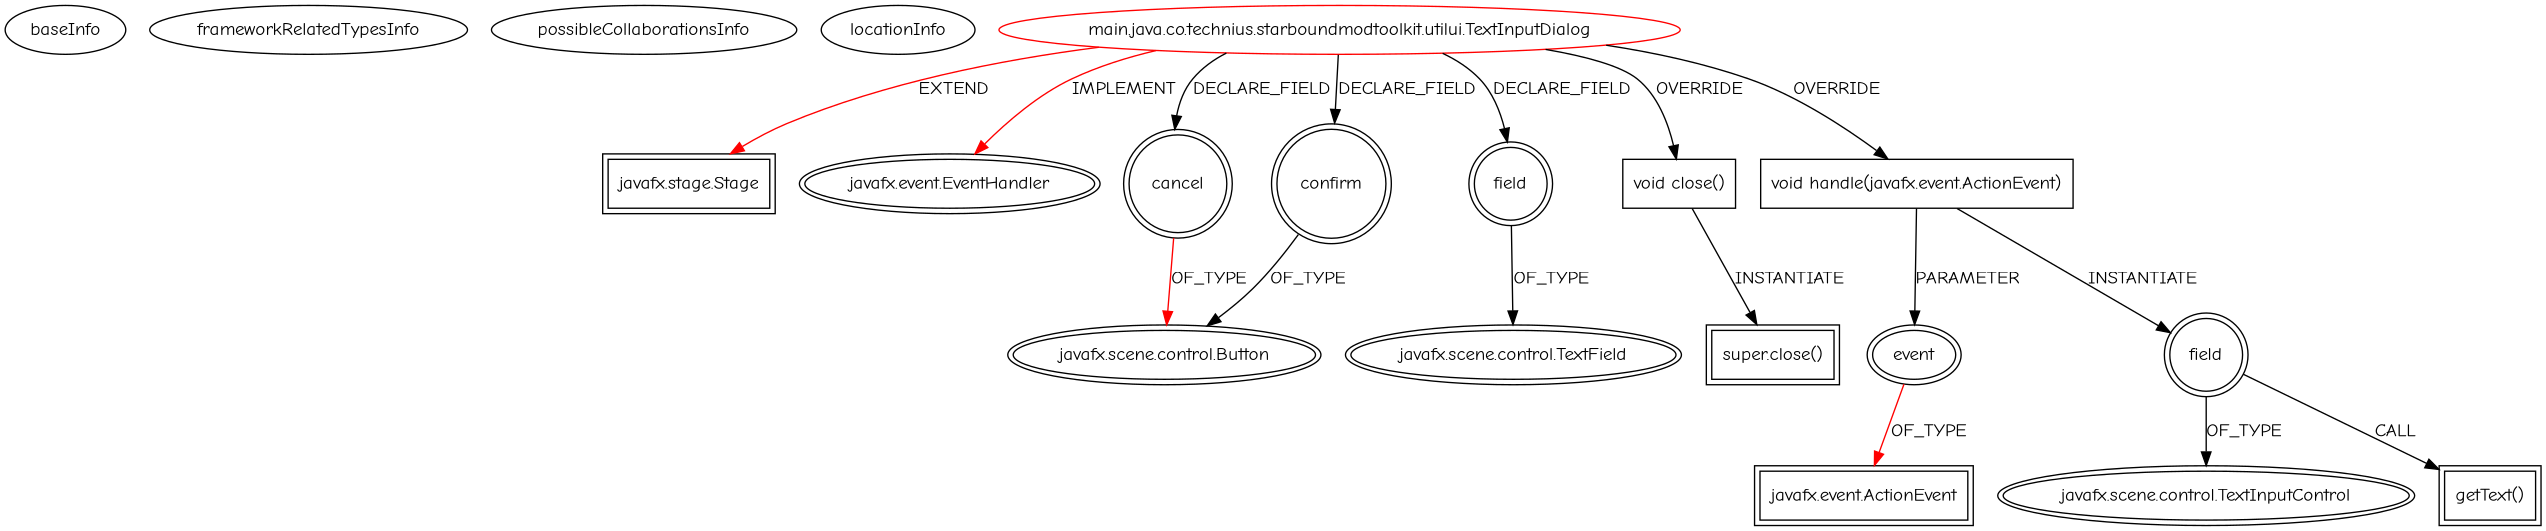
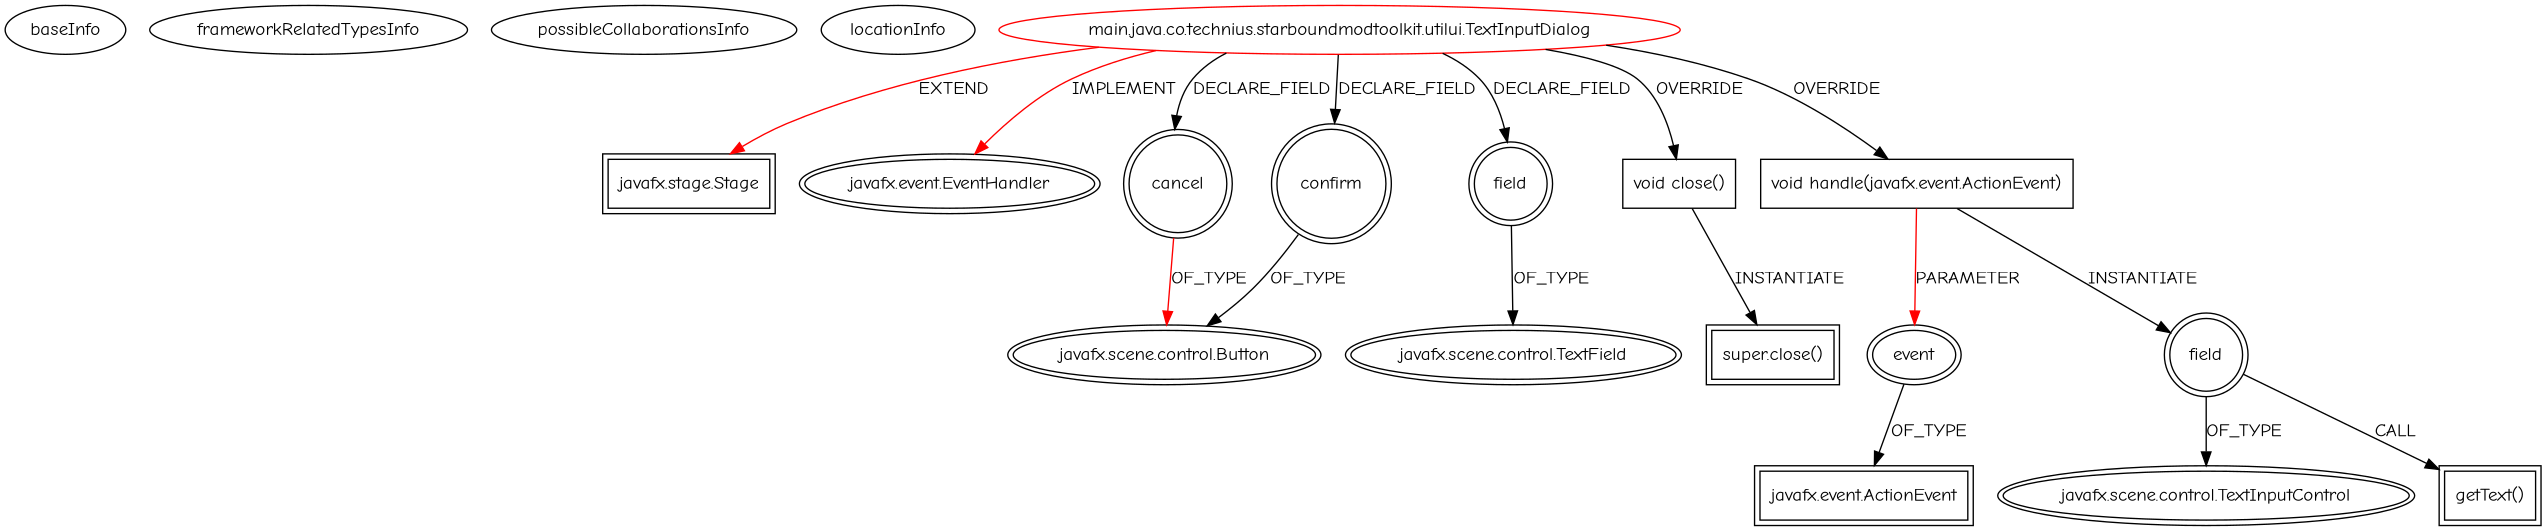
edge "void handle(javafx.event.ActionEvent)" -> "event": color black -> red
edge "event" -> "javafx.event.ActionEvent": color red -> black
